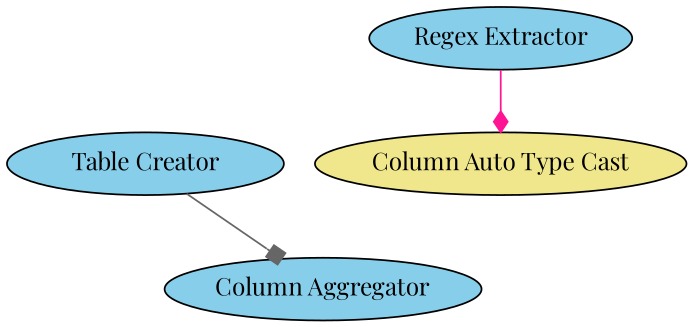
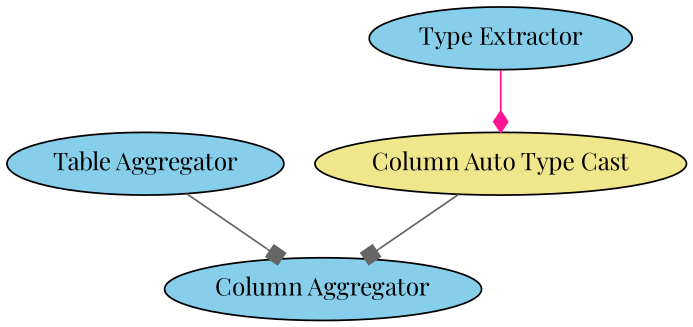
node "Regex Extractor": label "Regex Extractor" -> "Type Extractor"
node "Table Creator": label "Table Creator" -> "Table Aggregator"
edge "Column Auto Type Cast" -> "Column Aggregator": added
